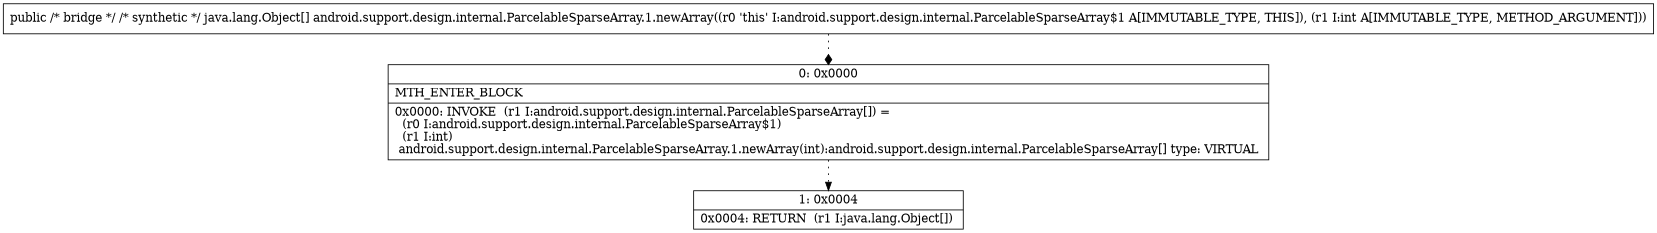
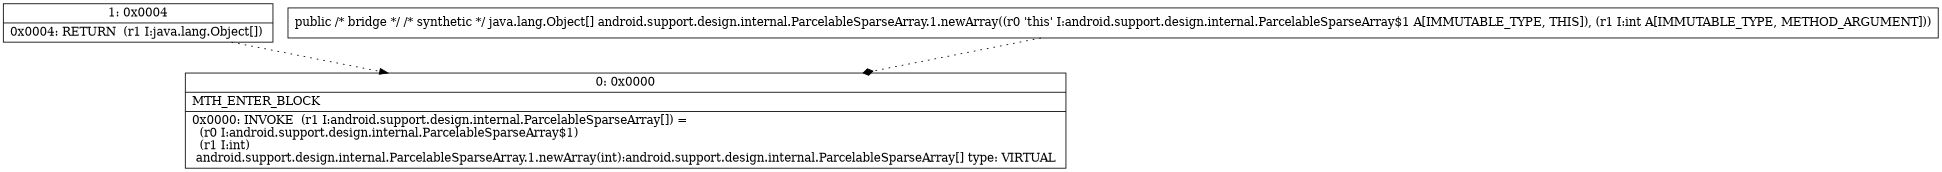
edge "0: 0x0000" -> "1: 0x0004": reversed
